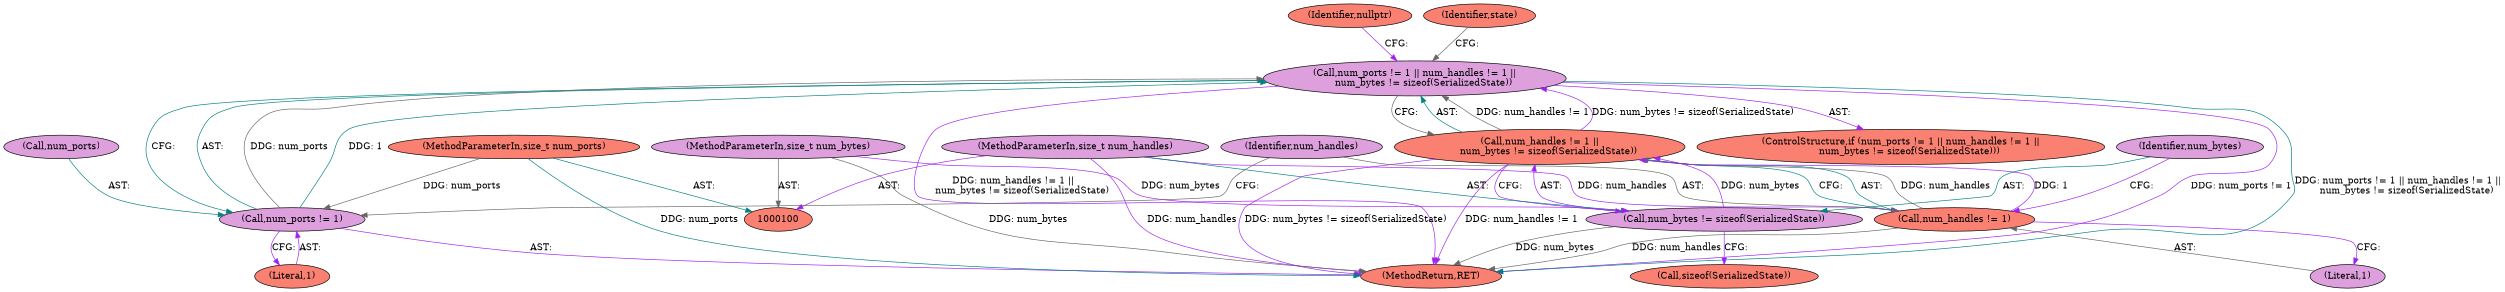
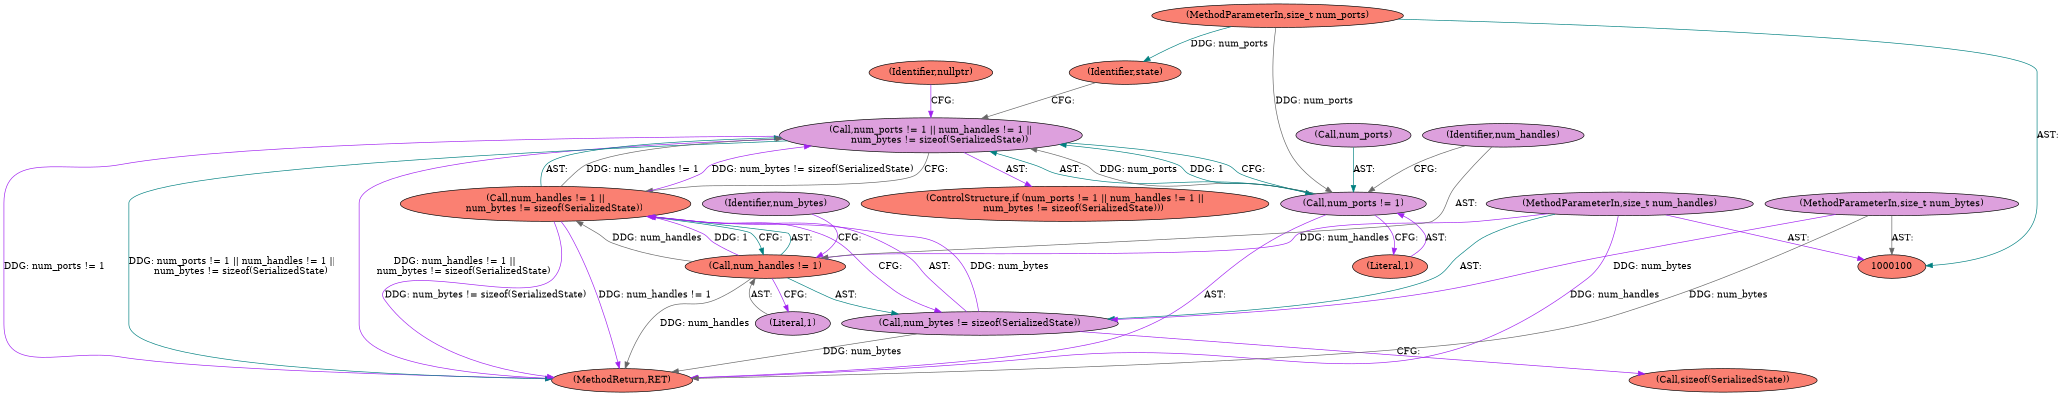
edge "(Identifier,num_bytes)" -> "(Call,num_bytes != sizeof(SerializedState))": now "(Call,num_handles != 1)" -> "(Call,num_bytes != sizeof(SerializedState))"
edge "(MethodParameterIn,size_t num_ports)" -> "(MethodReturn,RET)": now "(MethodParameterIn,size_t num_ports)" -> "(Identifier,state)"
